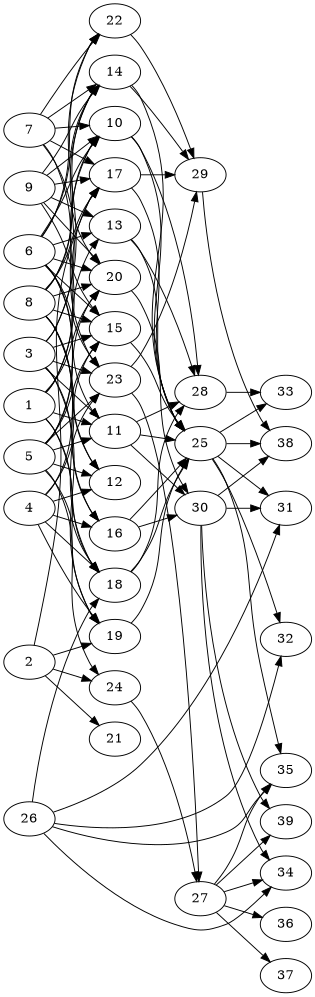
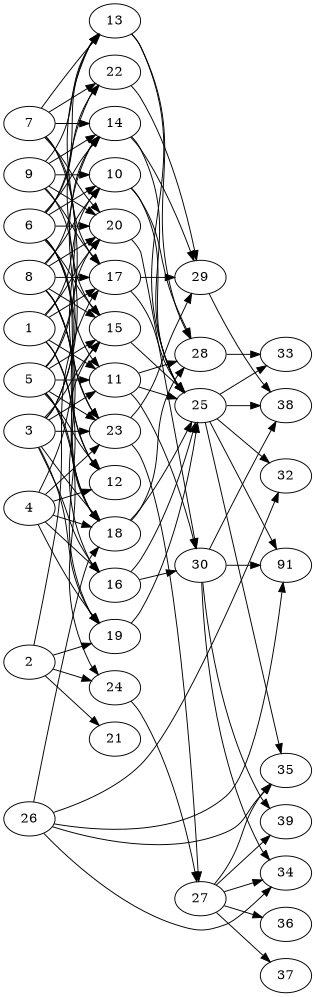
edge "7" -> "10": now "7" -> "13"
edge "3" -> "18": added
node "31": label "31" -> "91"
